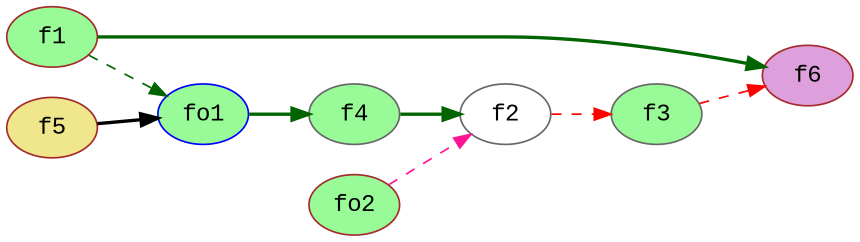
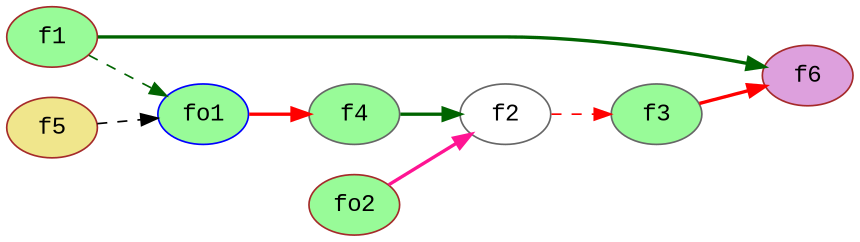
edge "f3" -> "f6": style dashed -> bold
edge "fo1" -> "f4": color darkgreen -> red
edge "f5" -> "fo1": style bold -> dashed
edge "fo2" -> "f2": style dashed -> bold
